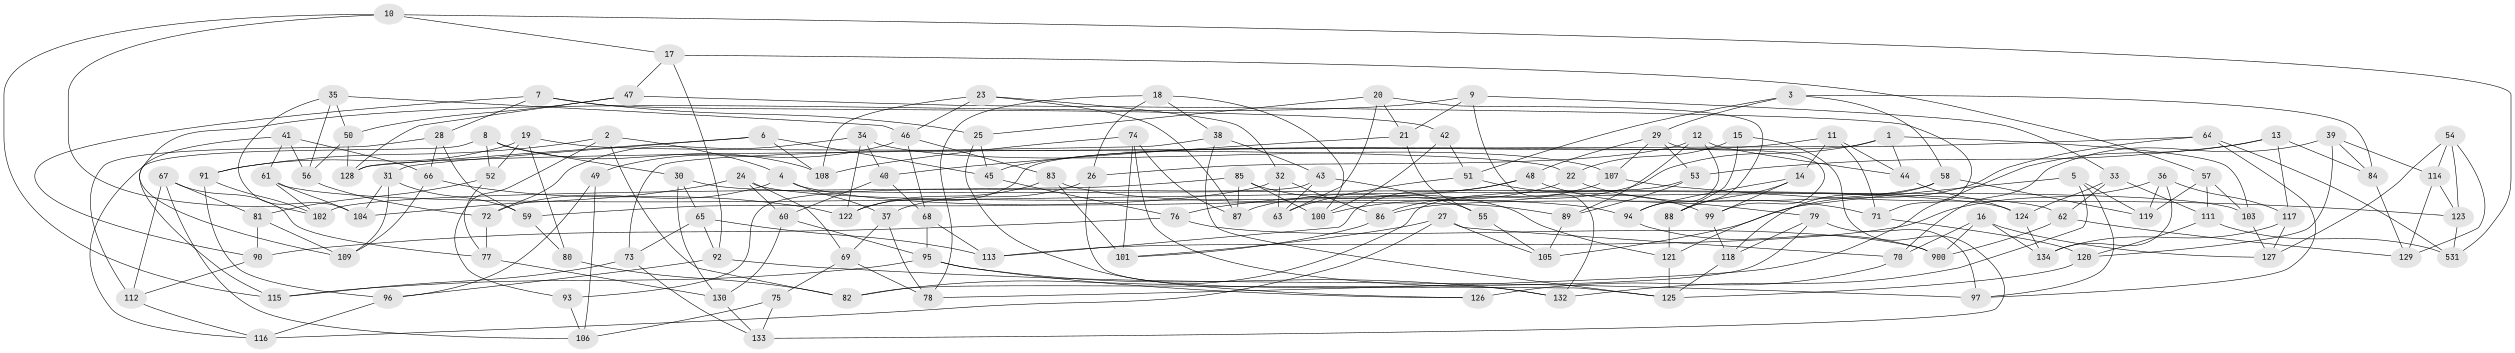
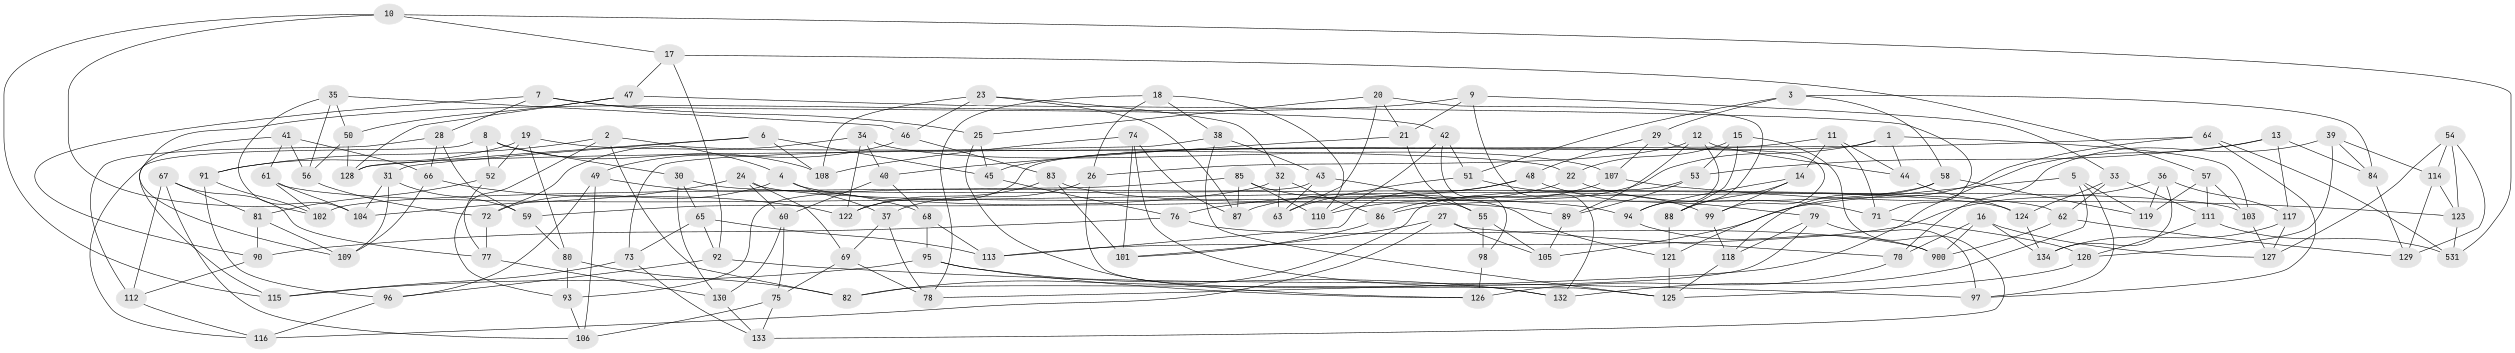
edge "29" -- "53": now "15" -- "53"
edge "46" -- "68": now "49" -- "68"
node "100": label "100" -> "110"
edge "60" -- "95": now "60" -- "75"
node "98": added
edge "80" -- "93": added
